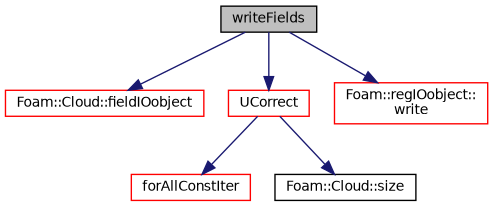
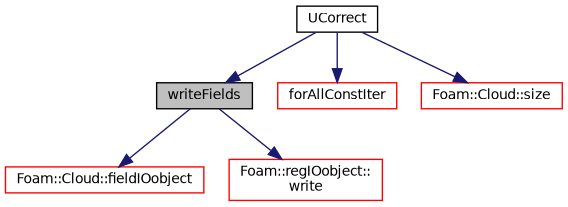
edge "writeFields" -> "UCorrect": reversed
node "UCorrect": color red -> black
node "Foam::Cloud::size": color black -> red
